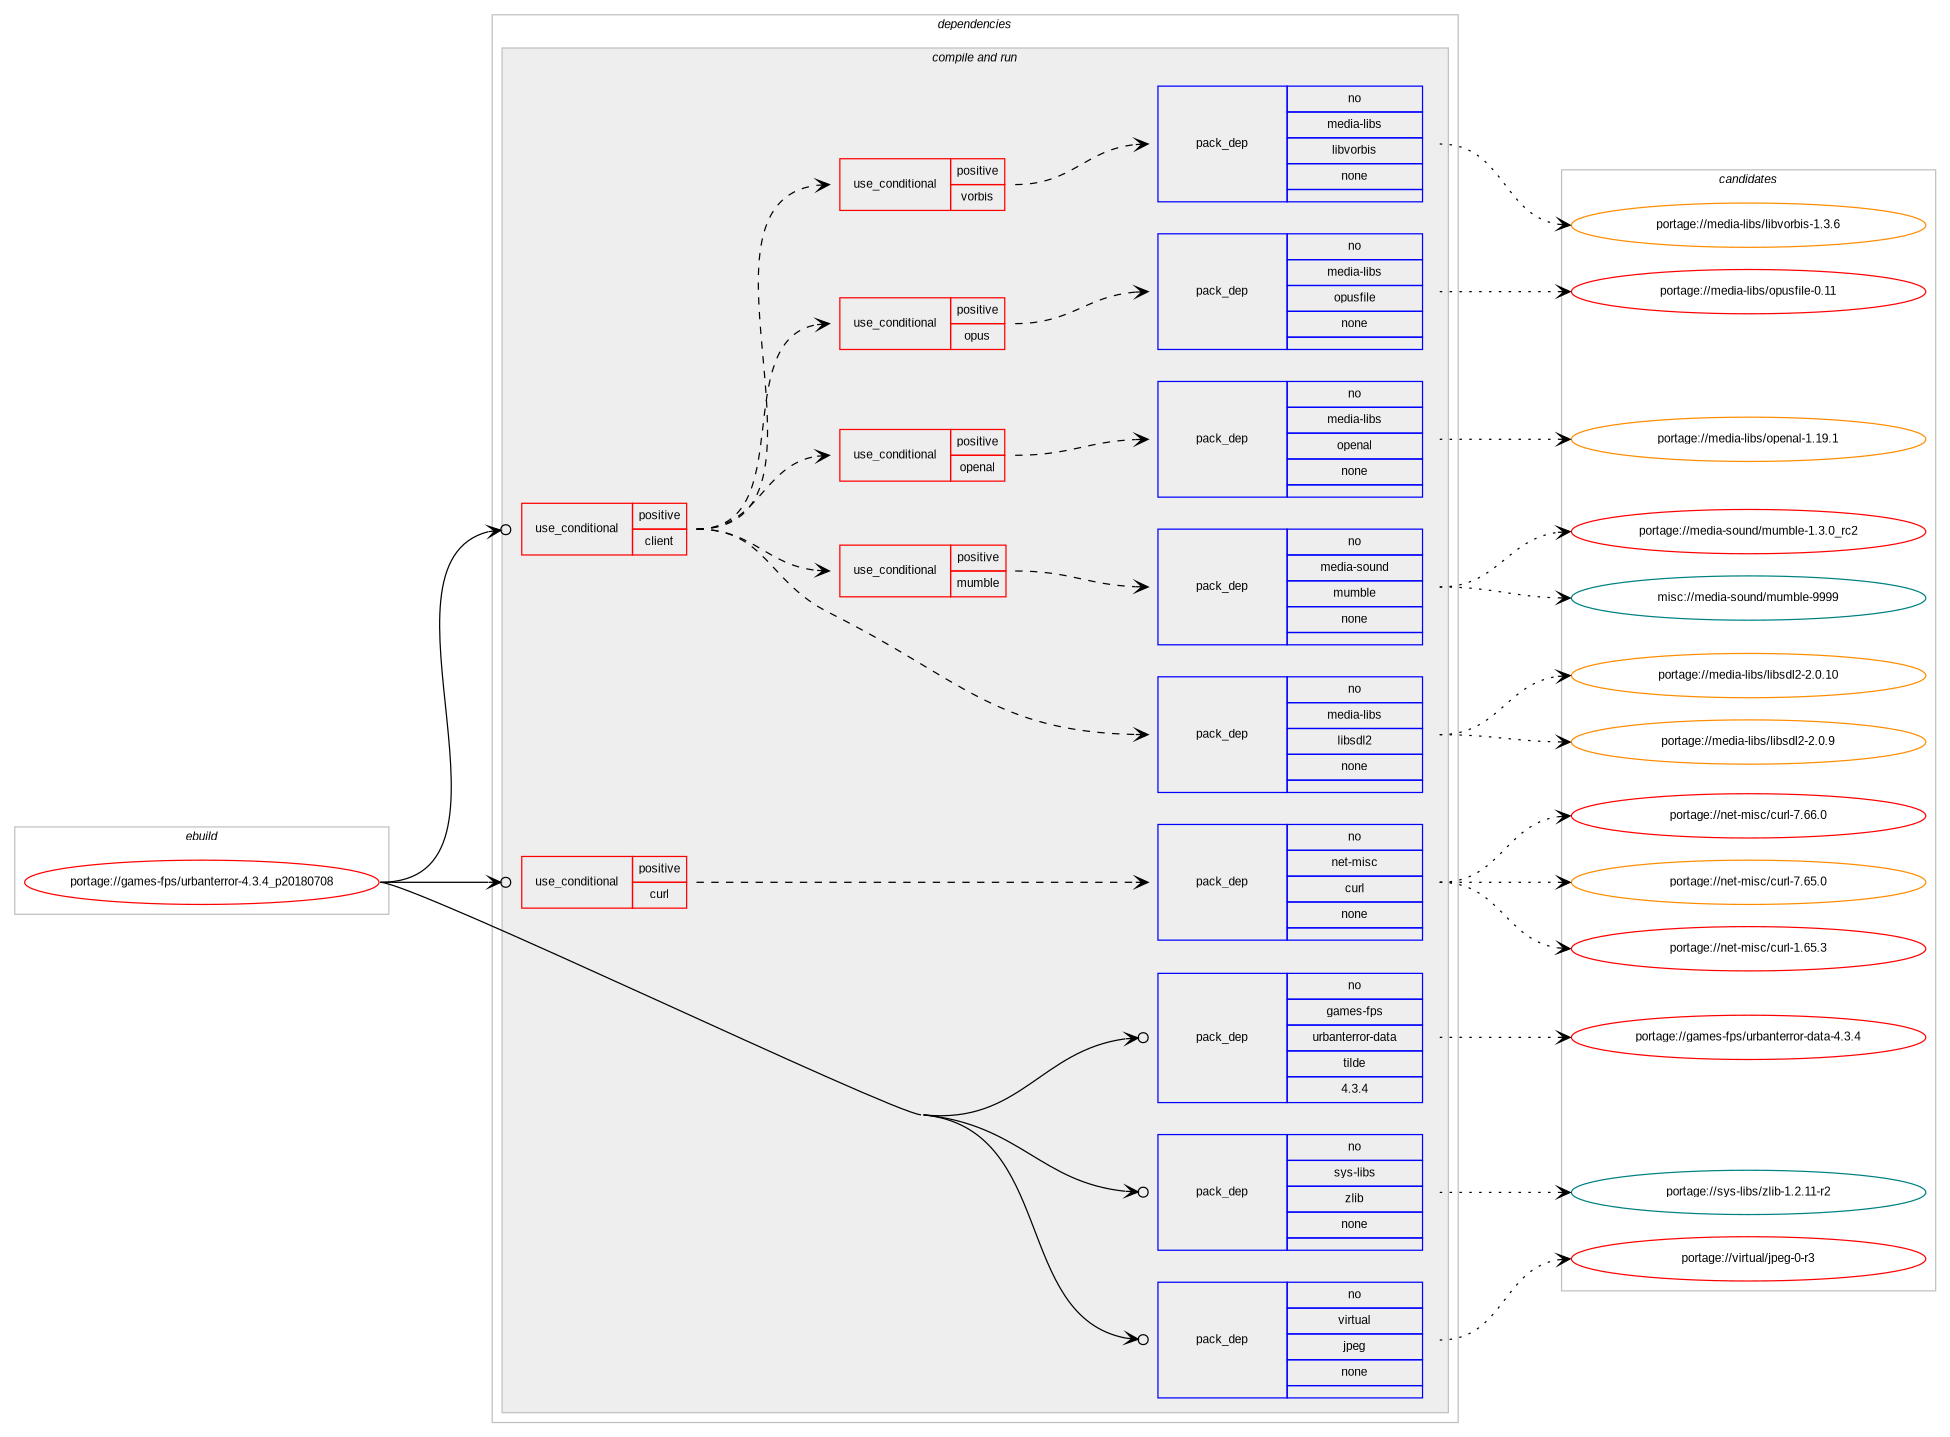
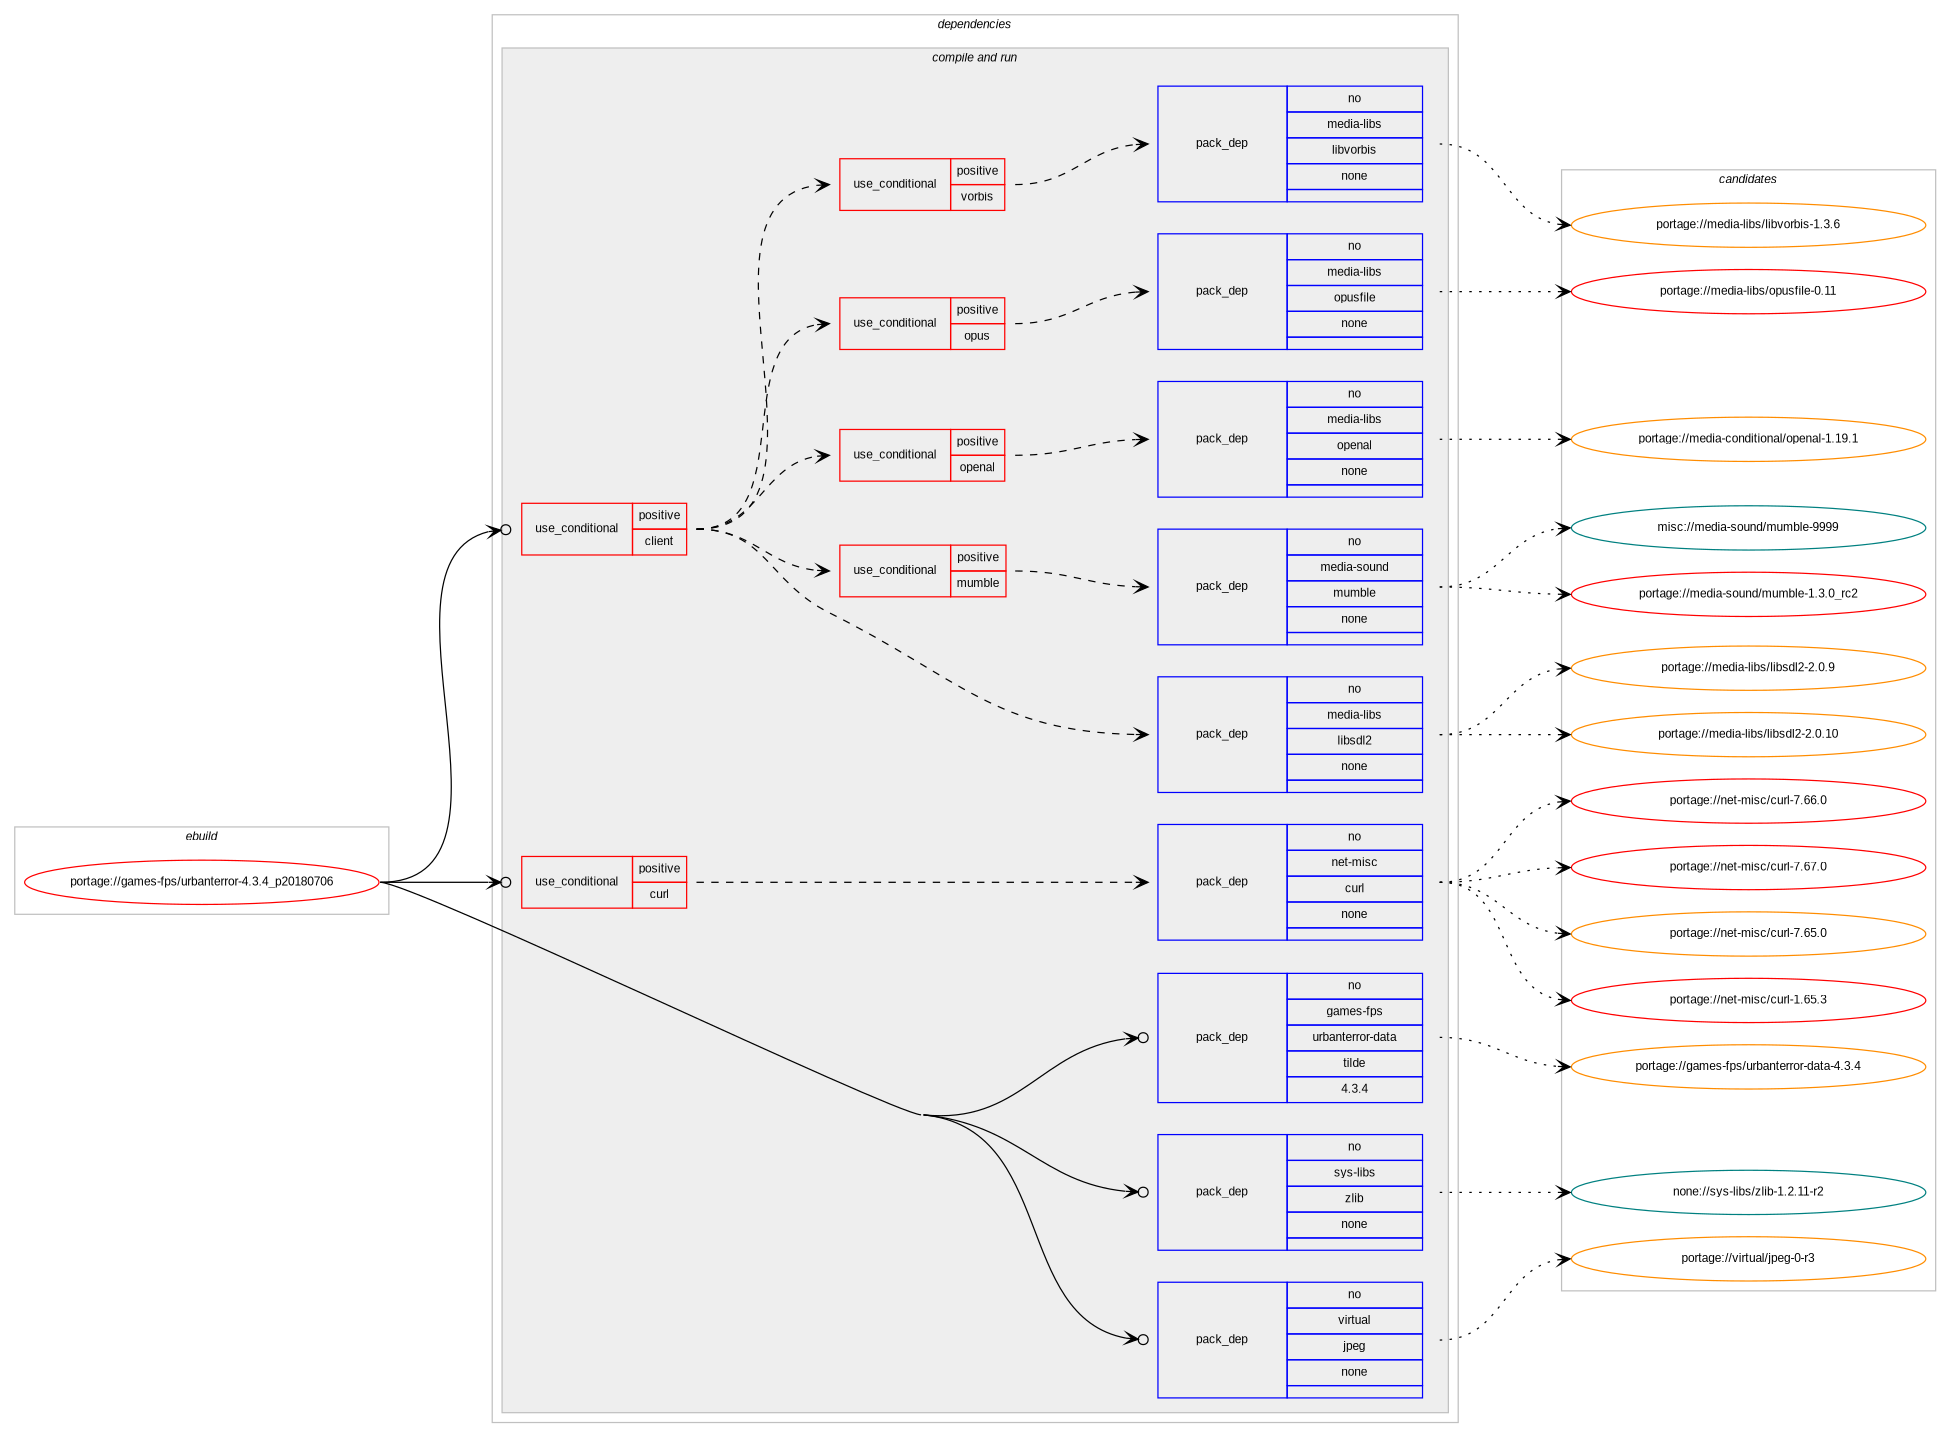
node "portage://media-libs/openal-1.19.1": label "portage://media-libs/openal-1.19.1" -> "portage://media-conditional/openal-1.19.1"
node "portage://net-misc/curl-7.67.0": added
node "portage://games-fps/urbanterror-4.3.4_p20180708": label "portage://games-fps/urbanterror-4.3.4_p20180708" -> "portage://games-fps/urbanterror-4.3.4_p20180706"
node "portage://games-fps/urbanterror-data-4.3.4": color red -> darkorange
node "portage://sys-libs/zlib-1.2.11-r2": label "portage://sys-libs/zlib-1.2.11-r2" -> "none://sys-libs/zlib-1.2.11-r2"
node "portage://virtual/jpeg-0-r3": color red -> darkorange
